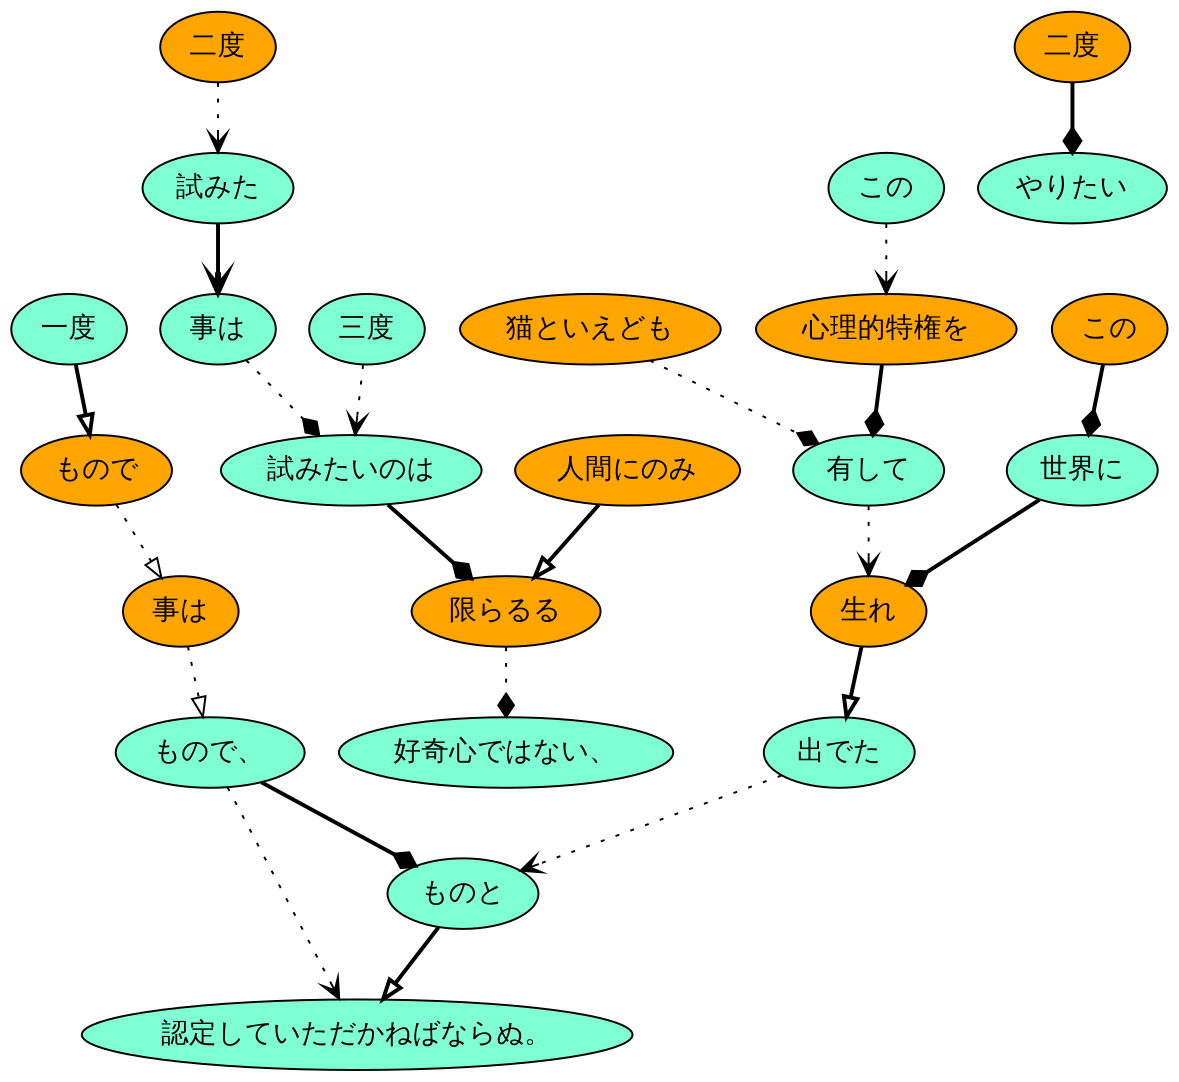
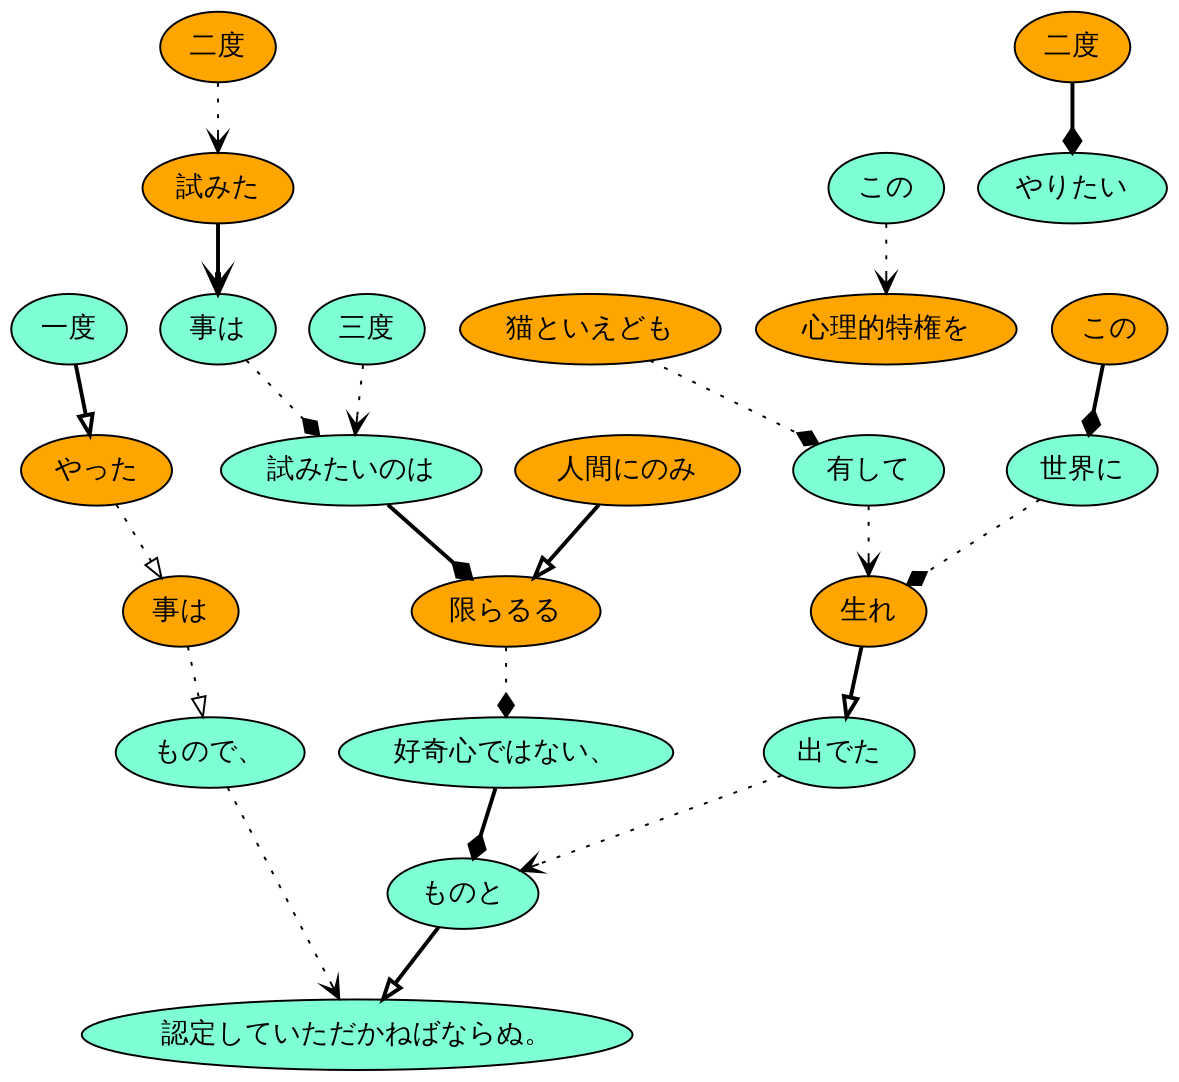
node "試みた": fillcolor aquamarine -> orange
edge "心理的特権を" -> "有して": removed
node "もので": label "もので" -> "やった"
edge "世界に" -> "生れ": style bold -> dotted
edge "もので、" -> "ものと": now "好奇心ではない、" -> "ものと"
